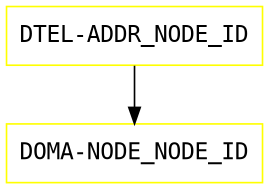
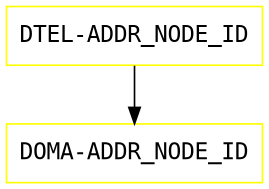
node "DOMA-NODE_NODE_ID": label "DOMA-NODE_NODE_ID" -> "DOMA-ADDR_NODE_ID"
